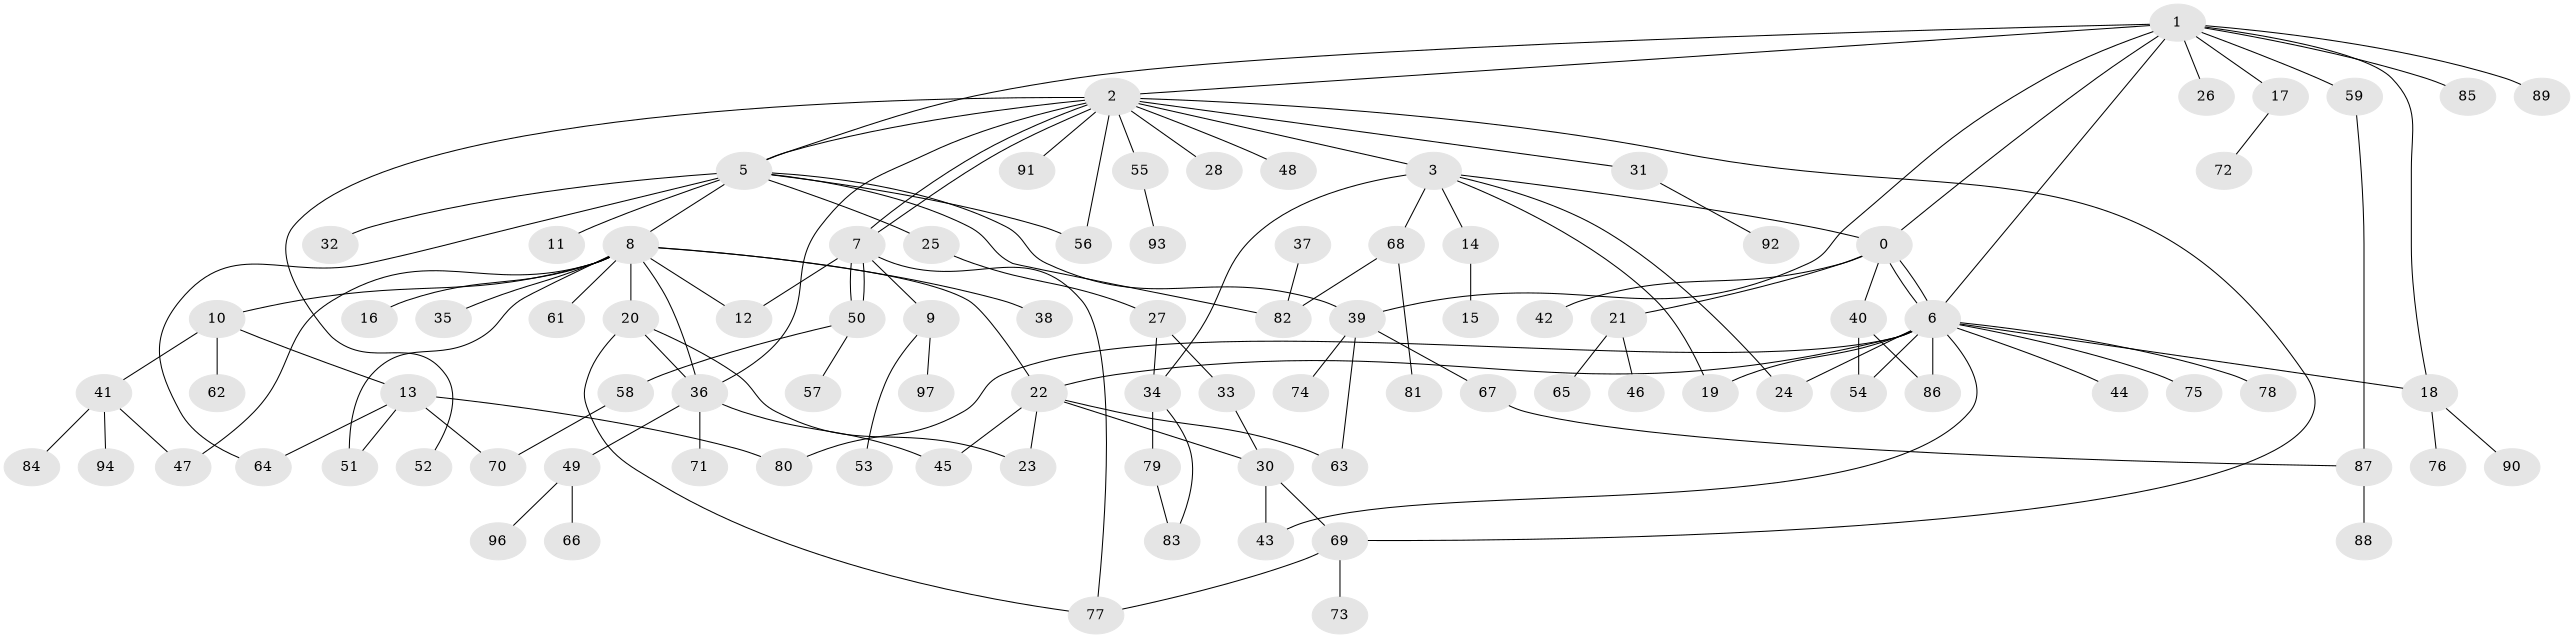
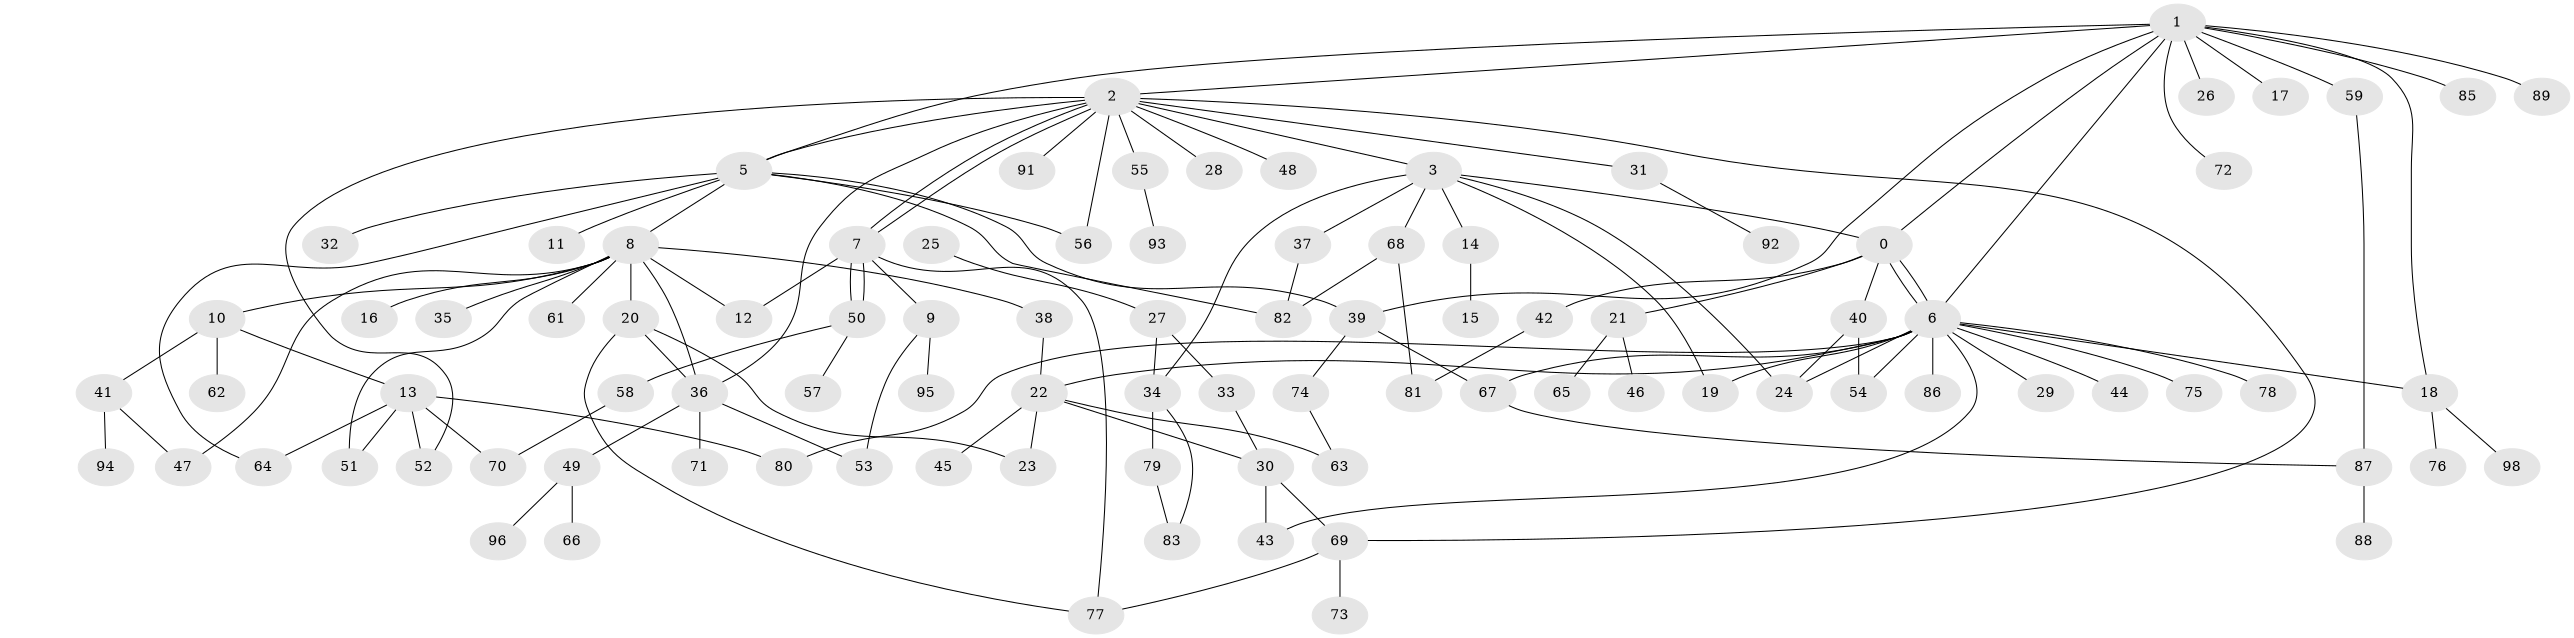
edge "17" -- "72": now "1" -- "72"
edge "5" -- "25": removed
edge "3" -- "37": added
edge "8" -- "22": now "38" -- "22"
edge "40" -- "86": now "40" -- "24"
edge "42" -- "81": added
edge "6" -- "67": added
node "97": label "97" -> "95"
edge "39" -- "63": now "74" -- "63"
node "29": added
edge "36" -- "45": now "36" -- "53"
edge "13" -- "52": added
node "84": removed
node "90": label "90" -> "98"
